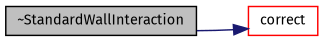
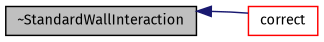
edge "~StandardWallInteraction" -> "correct": reversed
